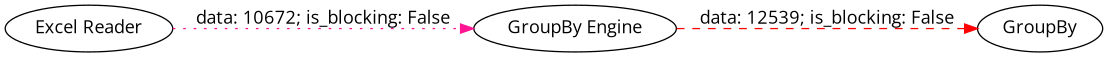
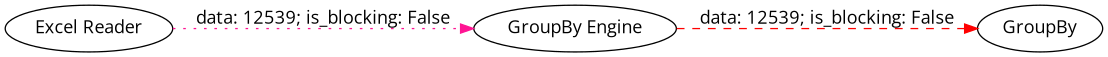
edge "Excel Reader" -> "GroupBy Engine": label "data: 10672; is_blocking: False" -> "data: 12539; is_blocking: False"
